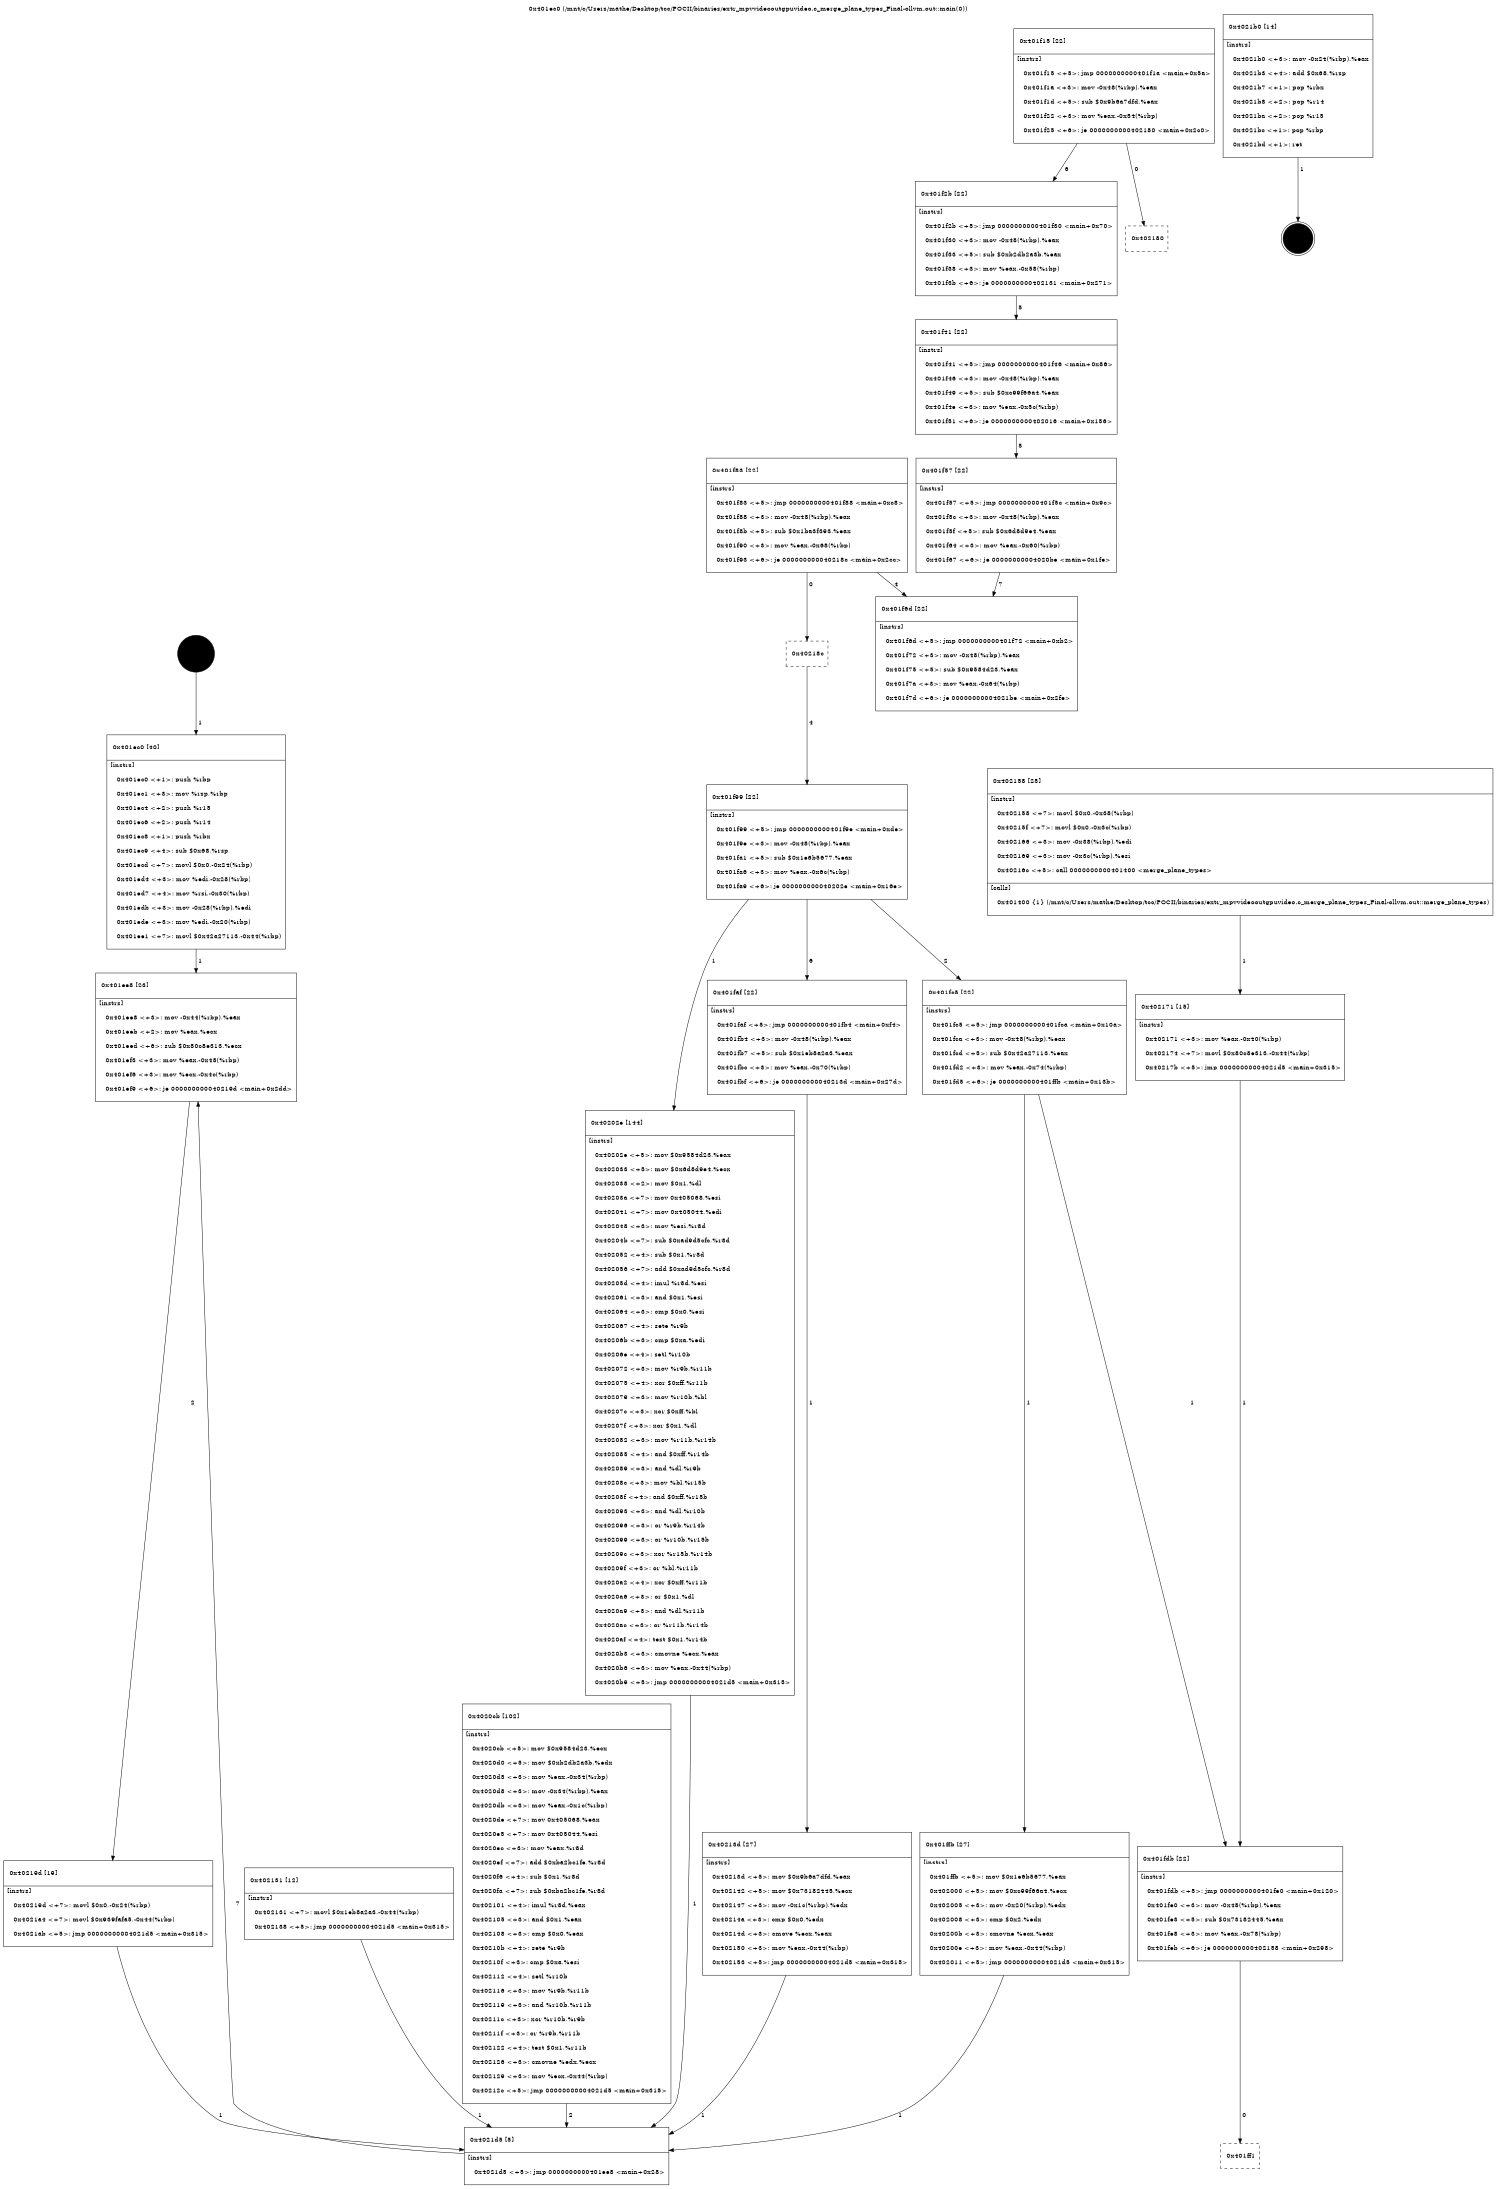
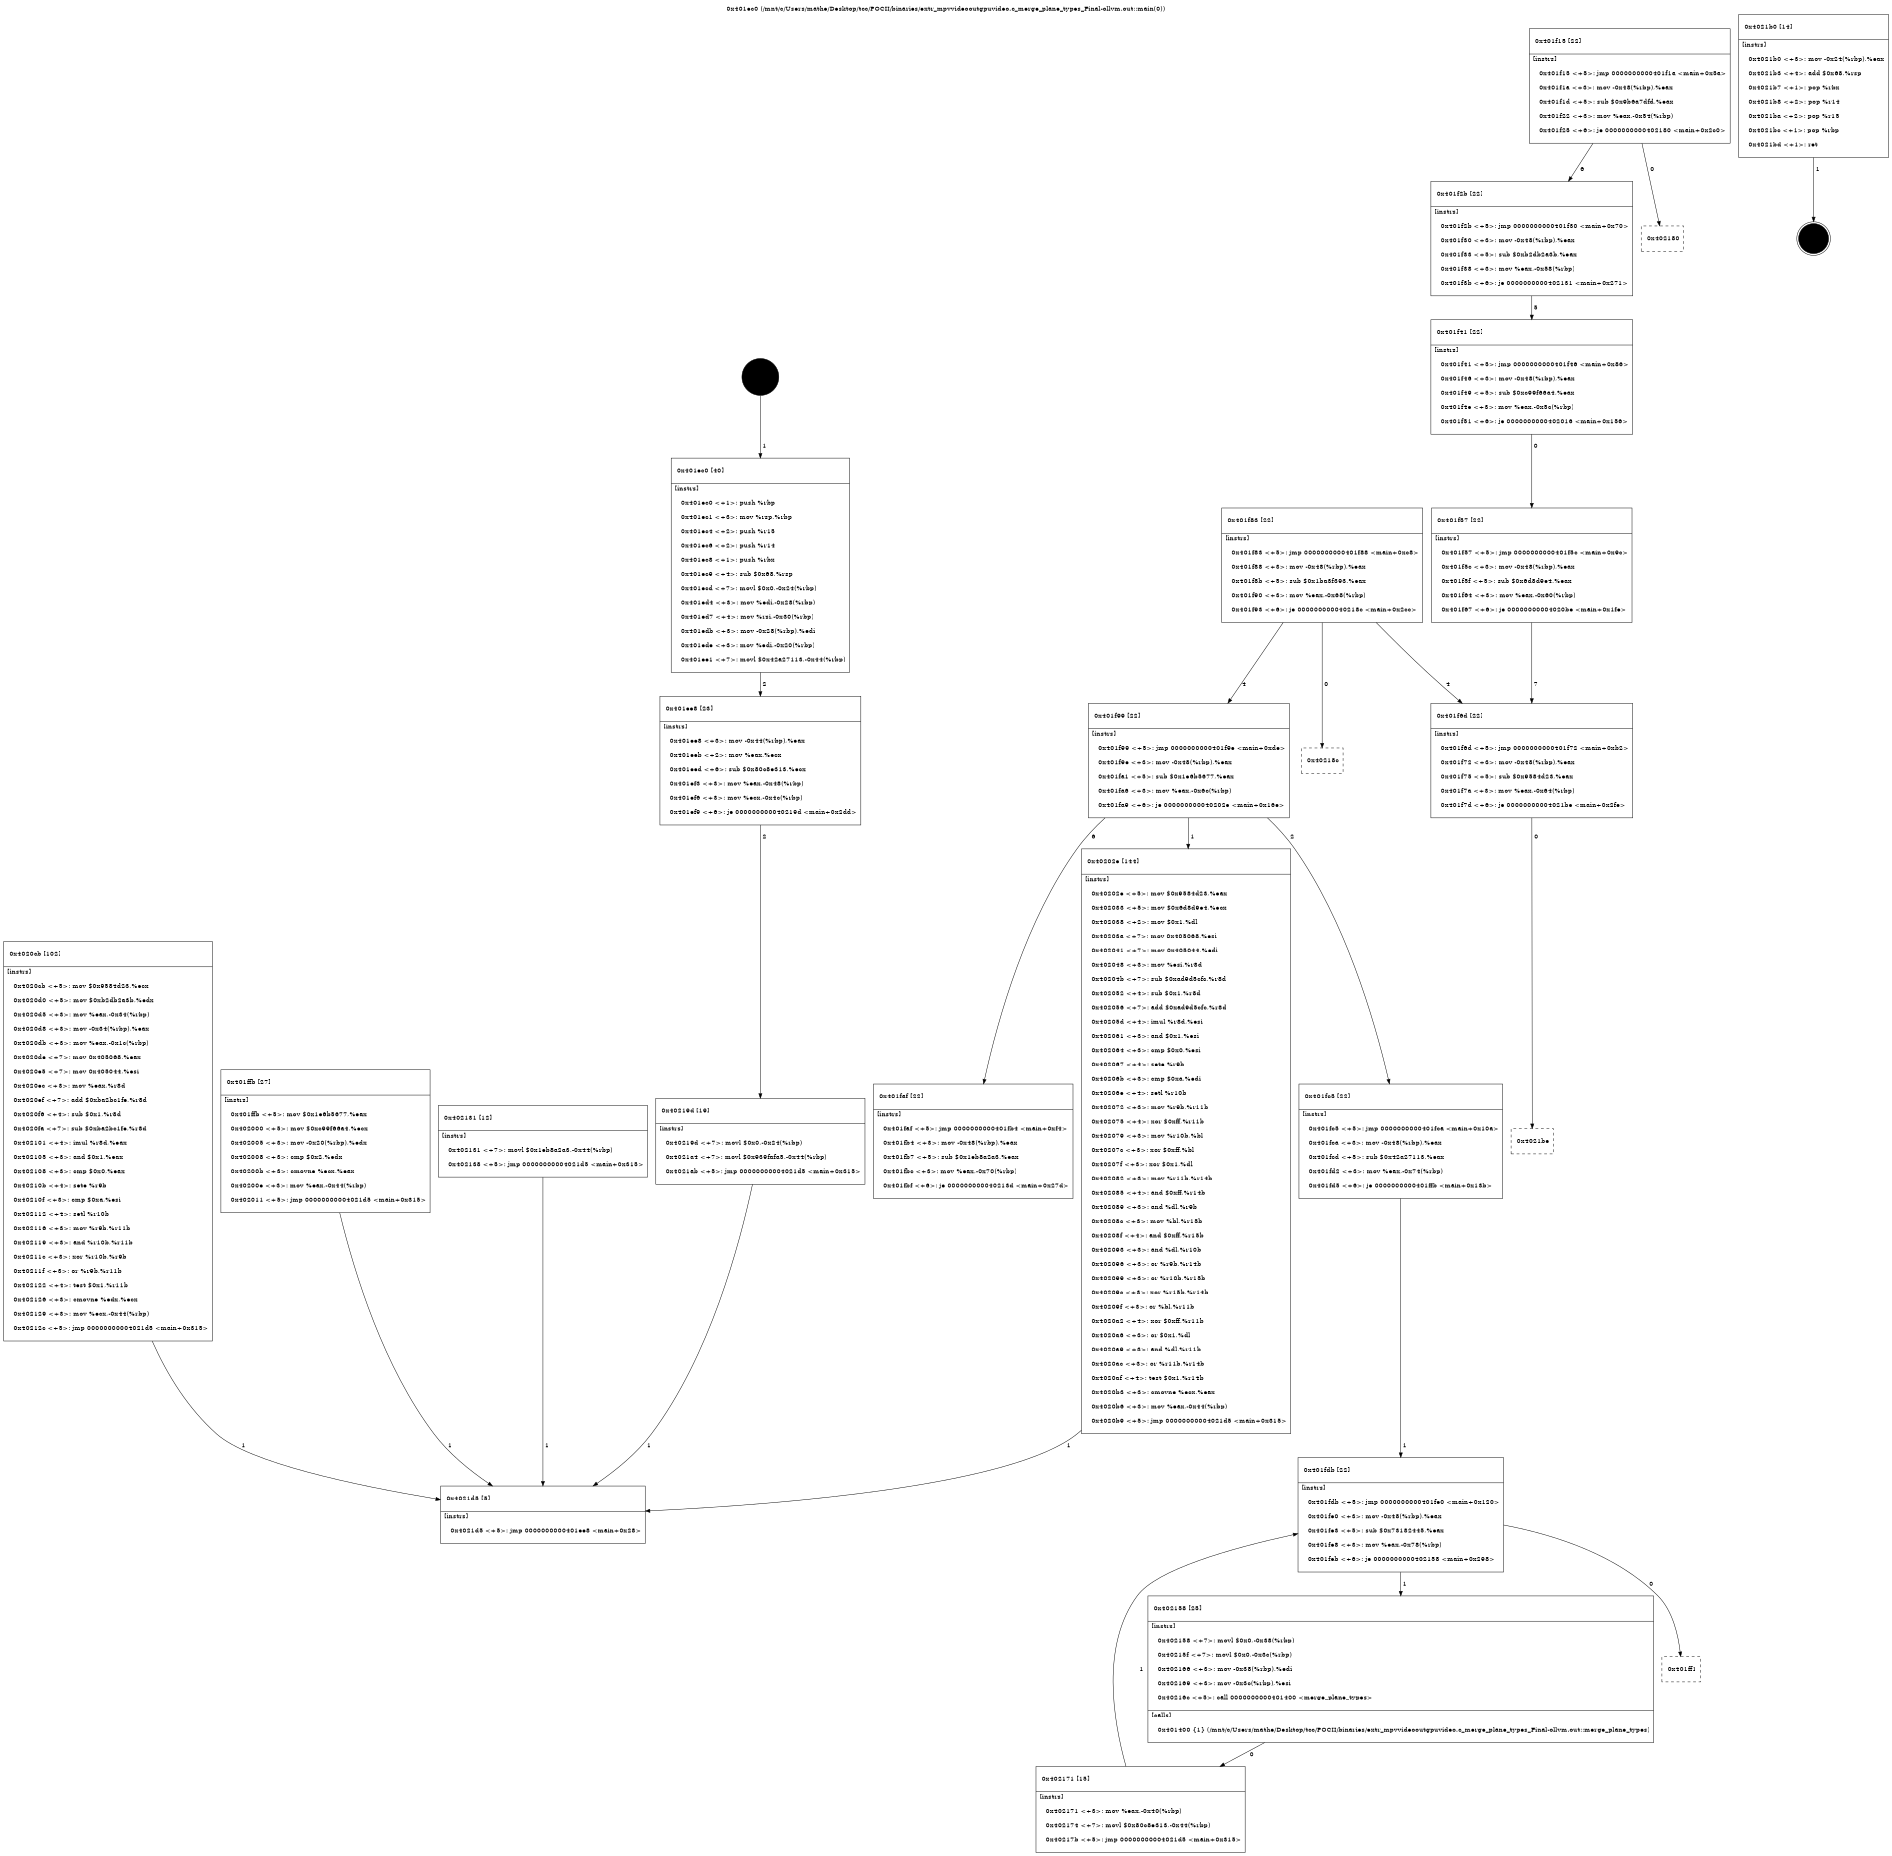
edge "0x401f41 [22]" -> "0x401f57 [22]": label " 5" -> " 0"
edge "0x40218c" -> "0x401f99 [22]": now "0x401f83 [22]" -> "0x401f99 [22]"
edge "0x401ec0 [40]" -> "0x401ee8 [23]": label " 1" -> " 2"
edge "0x402158 [25]" -> "0x402171 [15]": label " 1" -> " 0"
node "0x4021be": added
edge "0x401fc5 [22]" -> "0x401ffb [27]": removed, label "1"
edge "0x401fdb [22]" -> "0x402158 [25]": added, label "1"
edge "0x4021d5 [5]" -> "0x401ee8 [23]": removed, label "7"
node "0x40213d [27]": removed
edge "0x4020cb [102]" -> "0x4021d5 [5]": label " 2" -> " 1"
